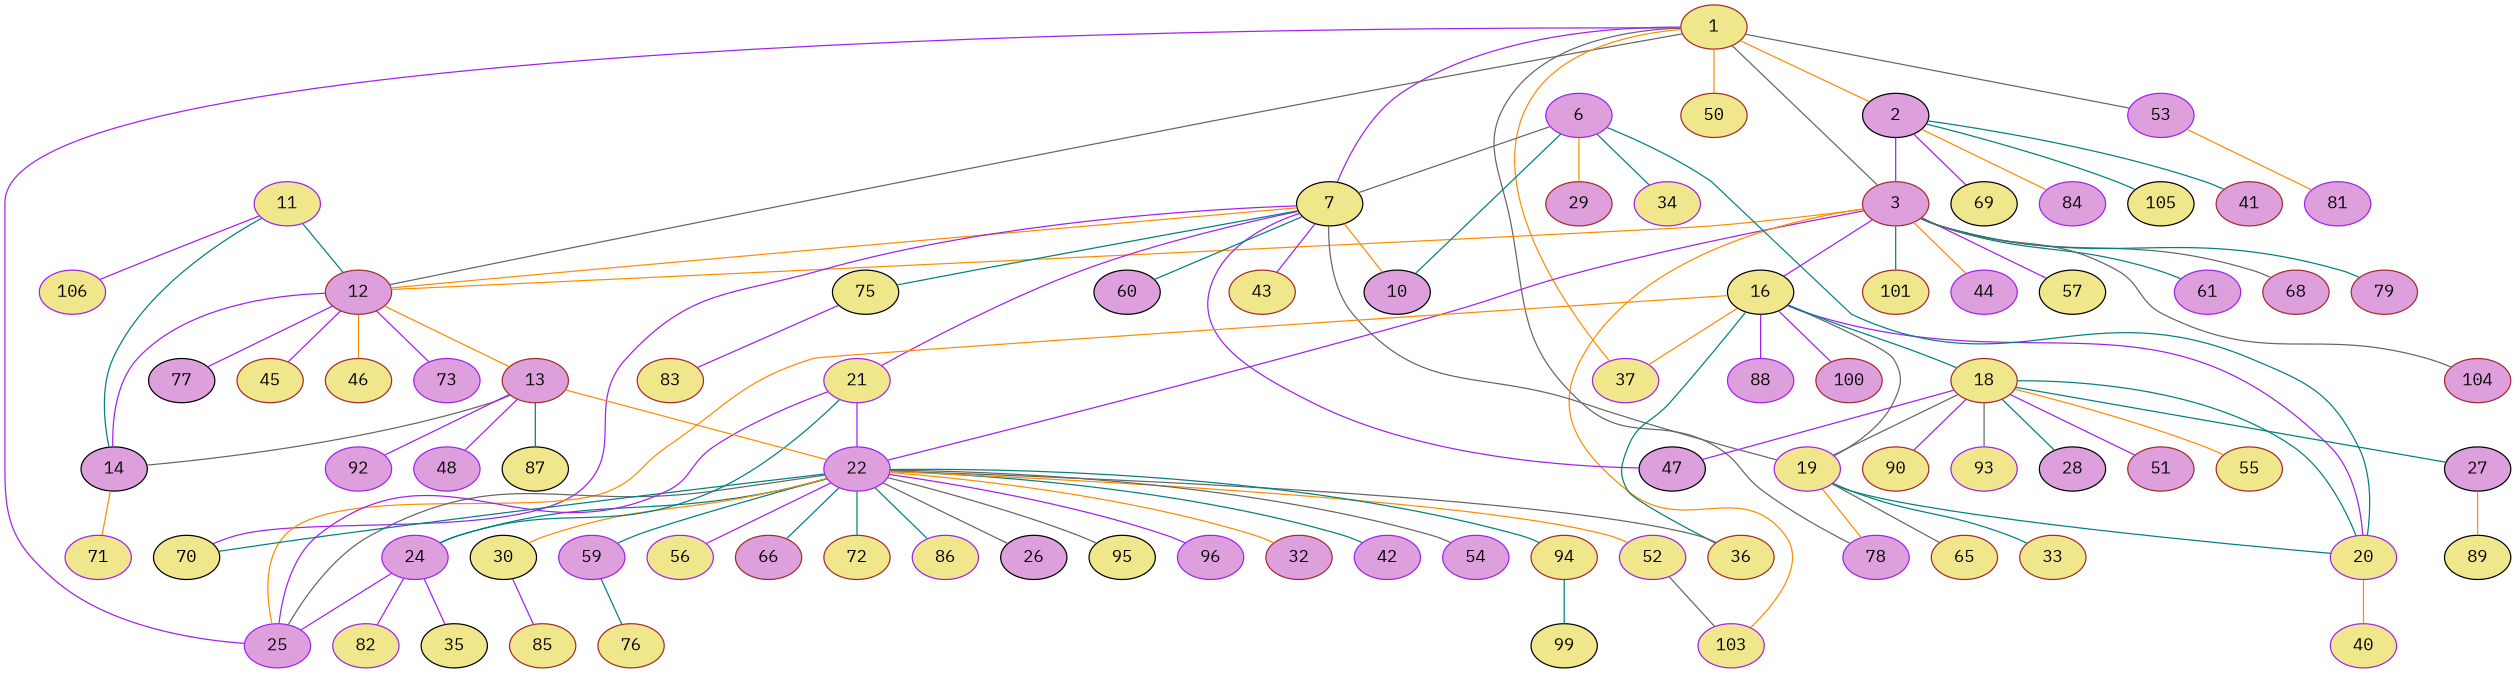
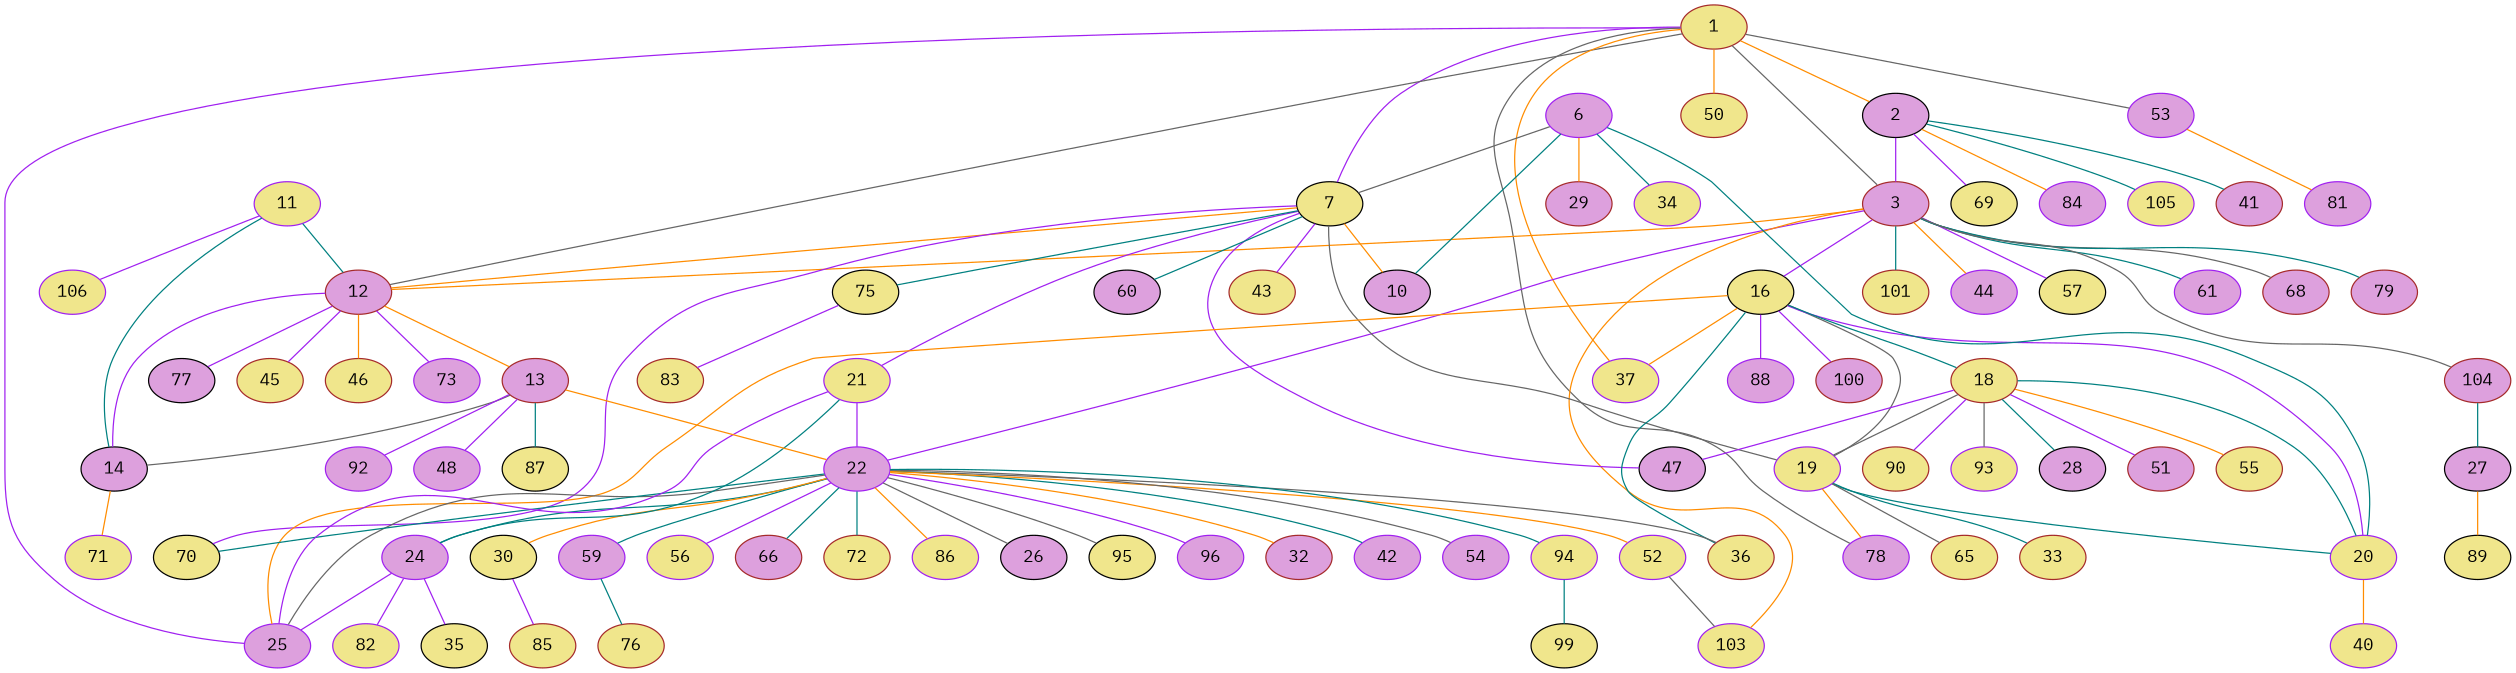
node "105": color black -> purple
edge "18" -- "27": now "104" -- "27"
edge "22" -- "86": color teal -> darkorange
node "94": color brown -> purple
